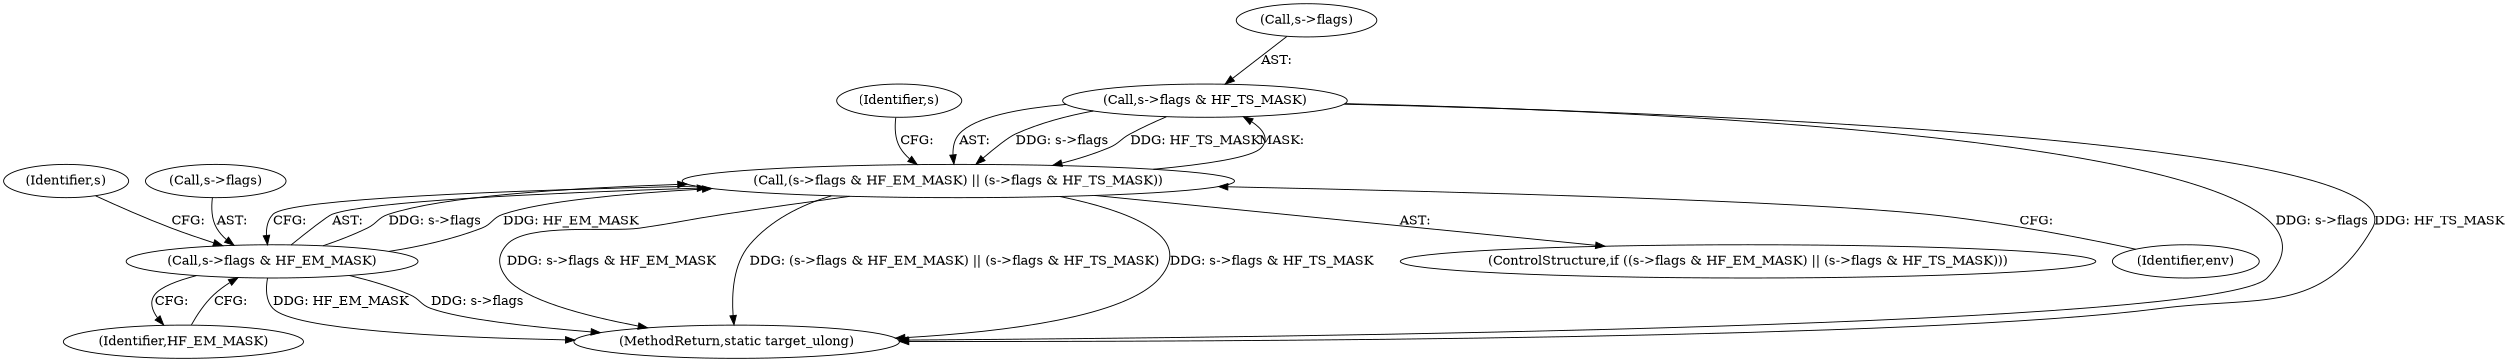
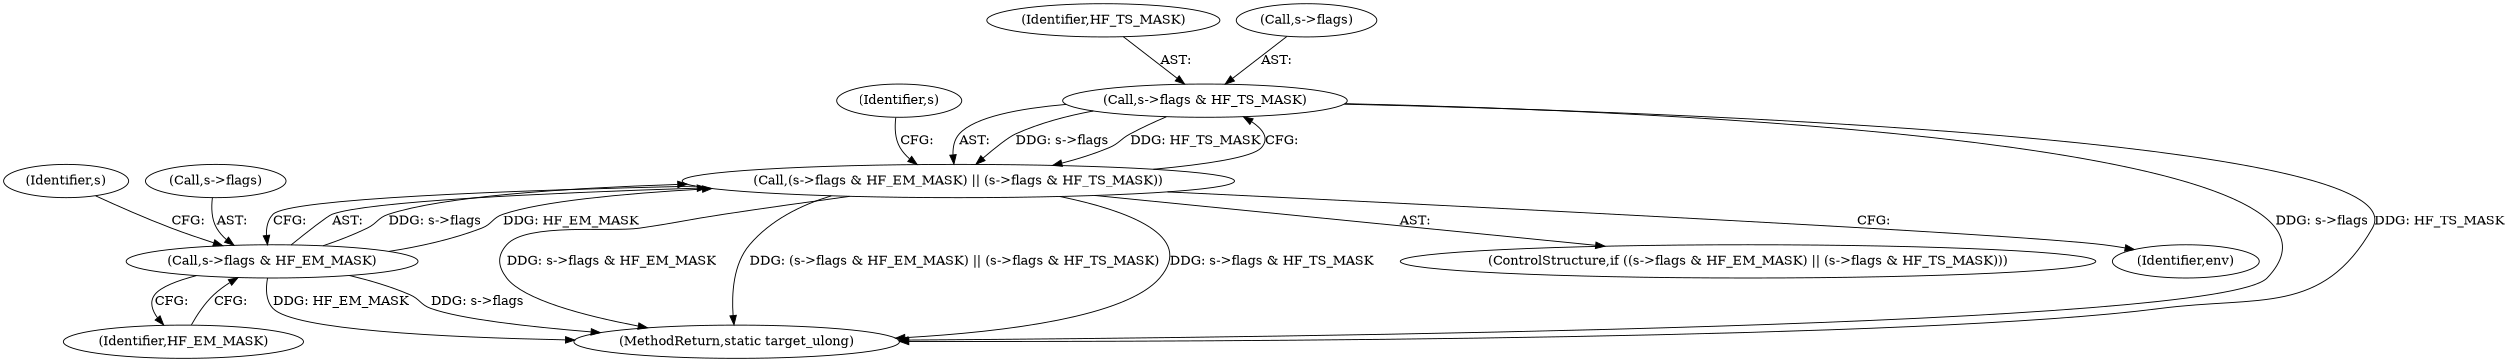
node "(Identifier,HF_TS_MASK)": added
edge "(Call,(s->flags & HF_EM_MASK) || (s->flags & HF_TS_MASK))" -> "(Call,s->flags & HF_TS_MASK)": label "MASK: " -> "CFG: "
edge "(Identifier,env)" -> "(Call,(s->flags & HF_EM_MASK) || (s->flags & HF_TS_MASK))": reversed
